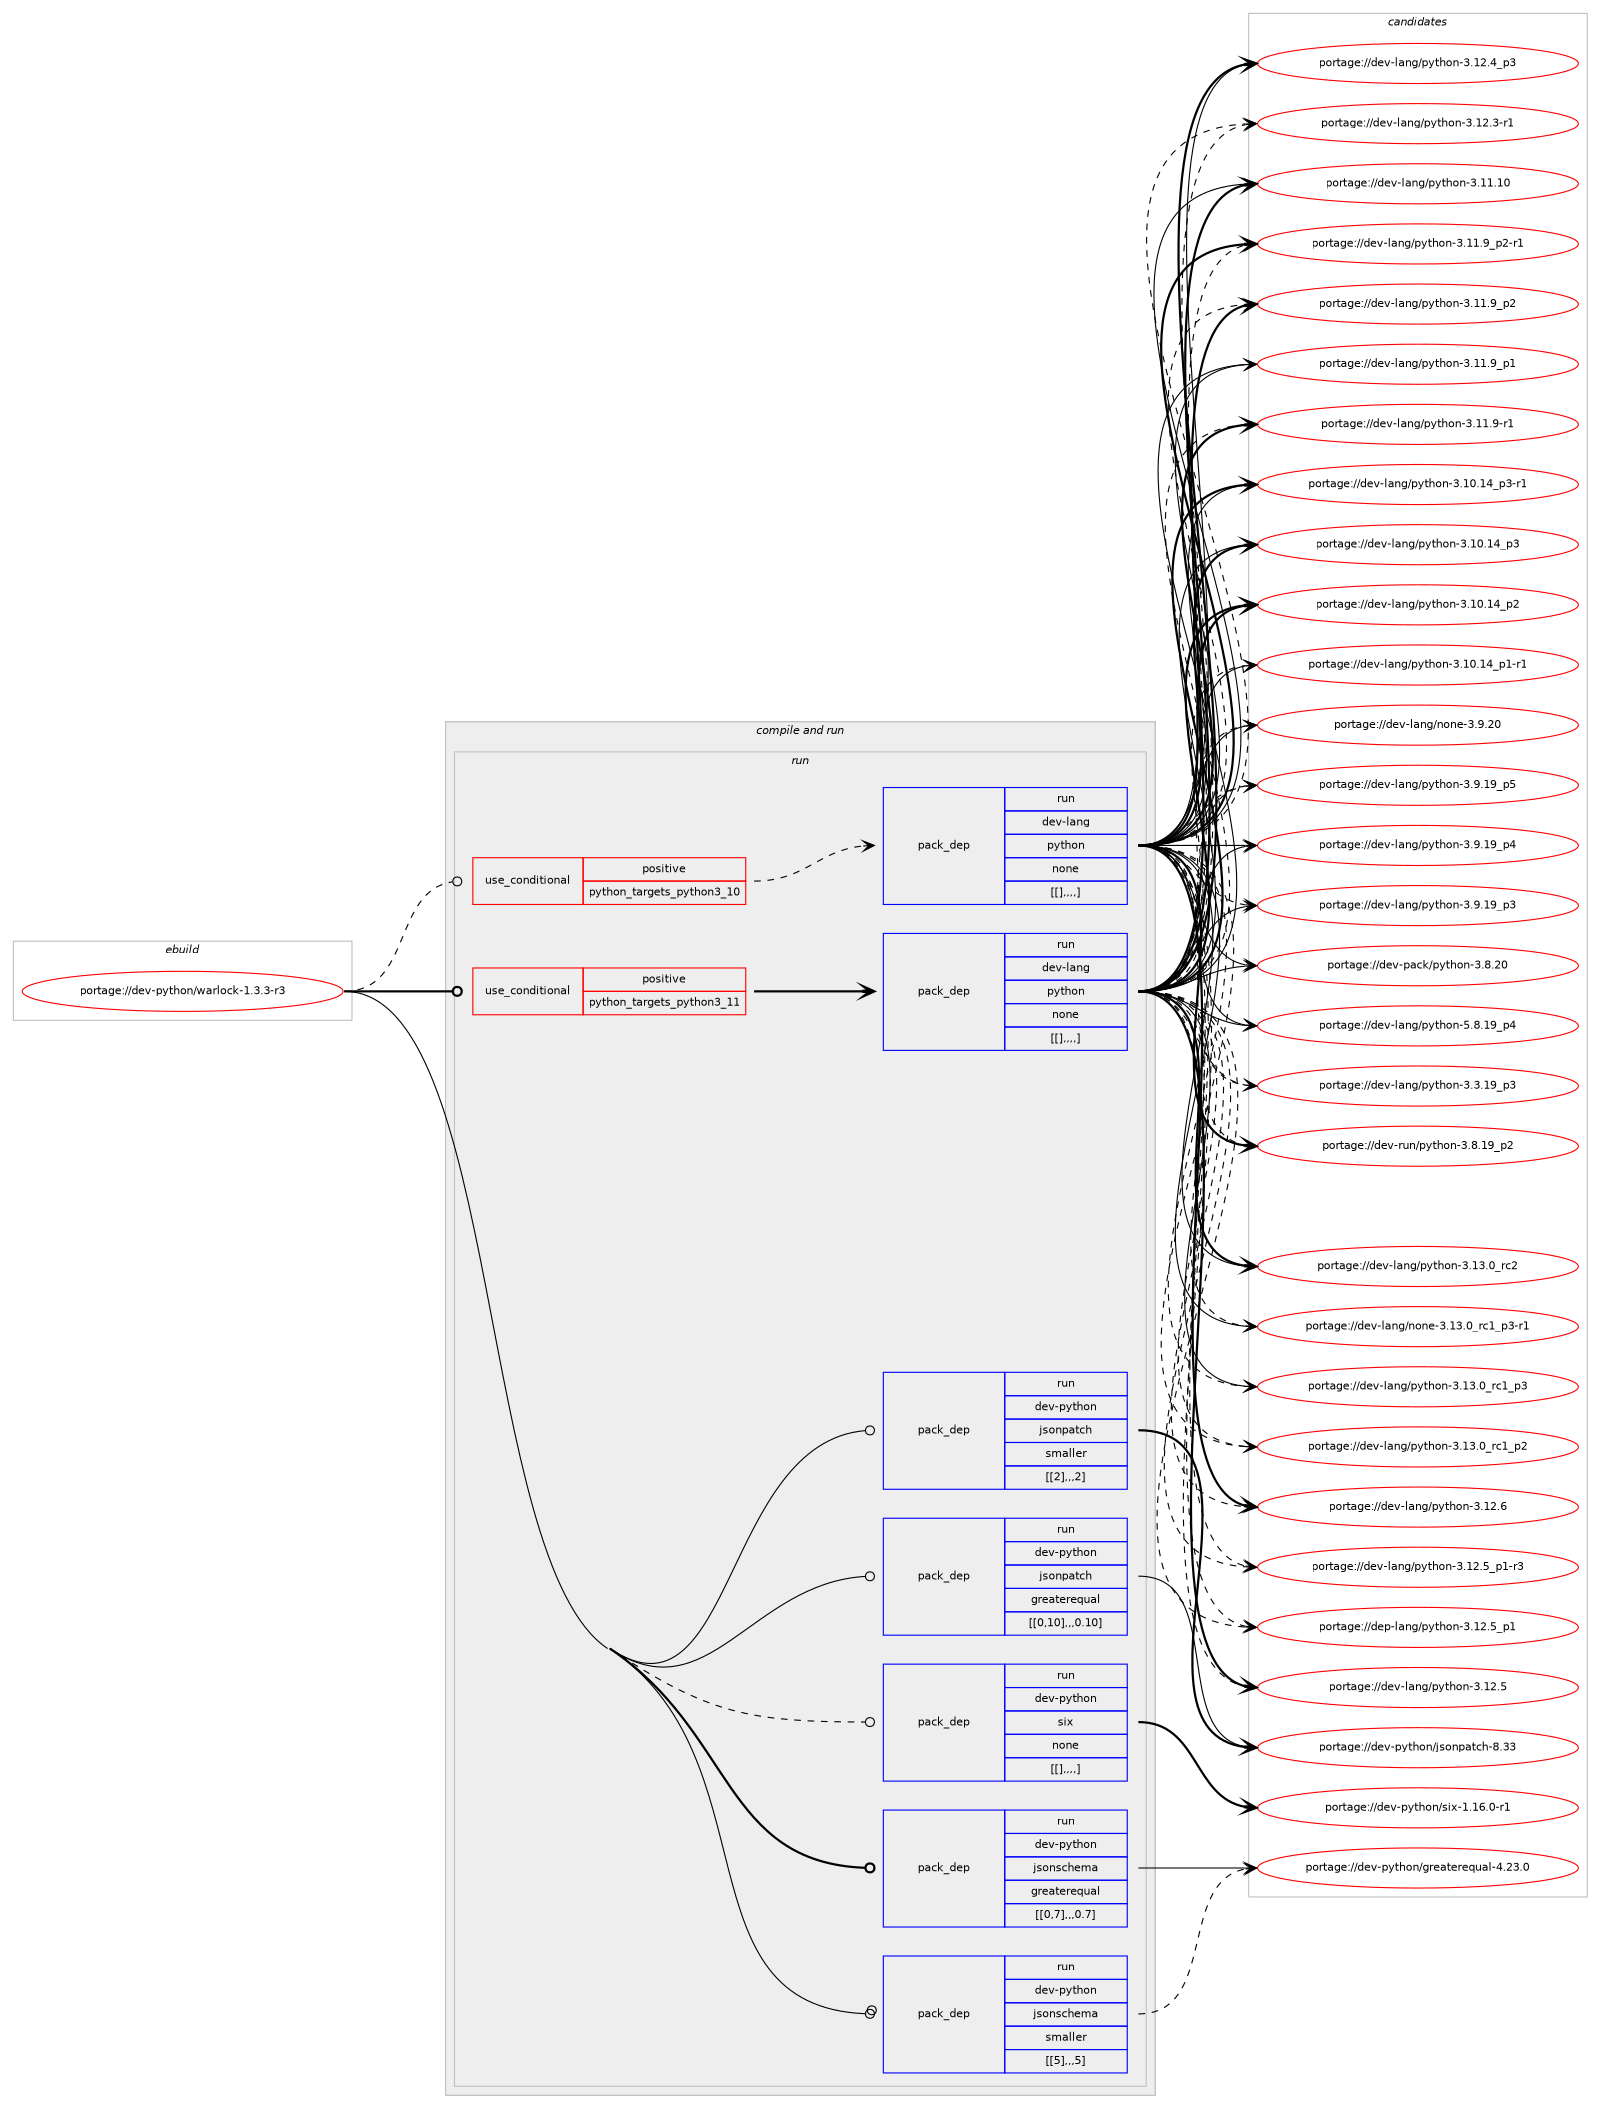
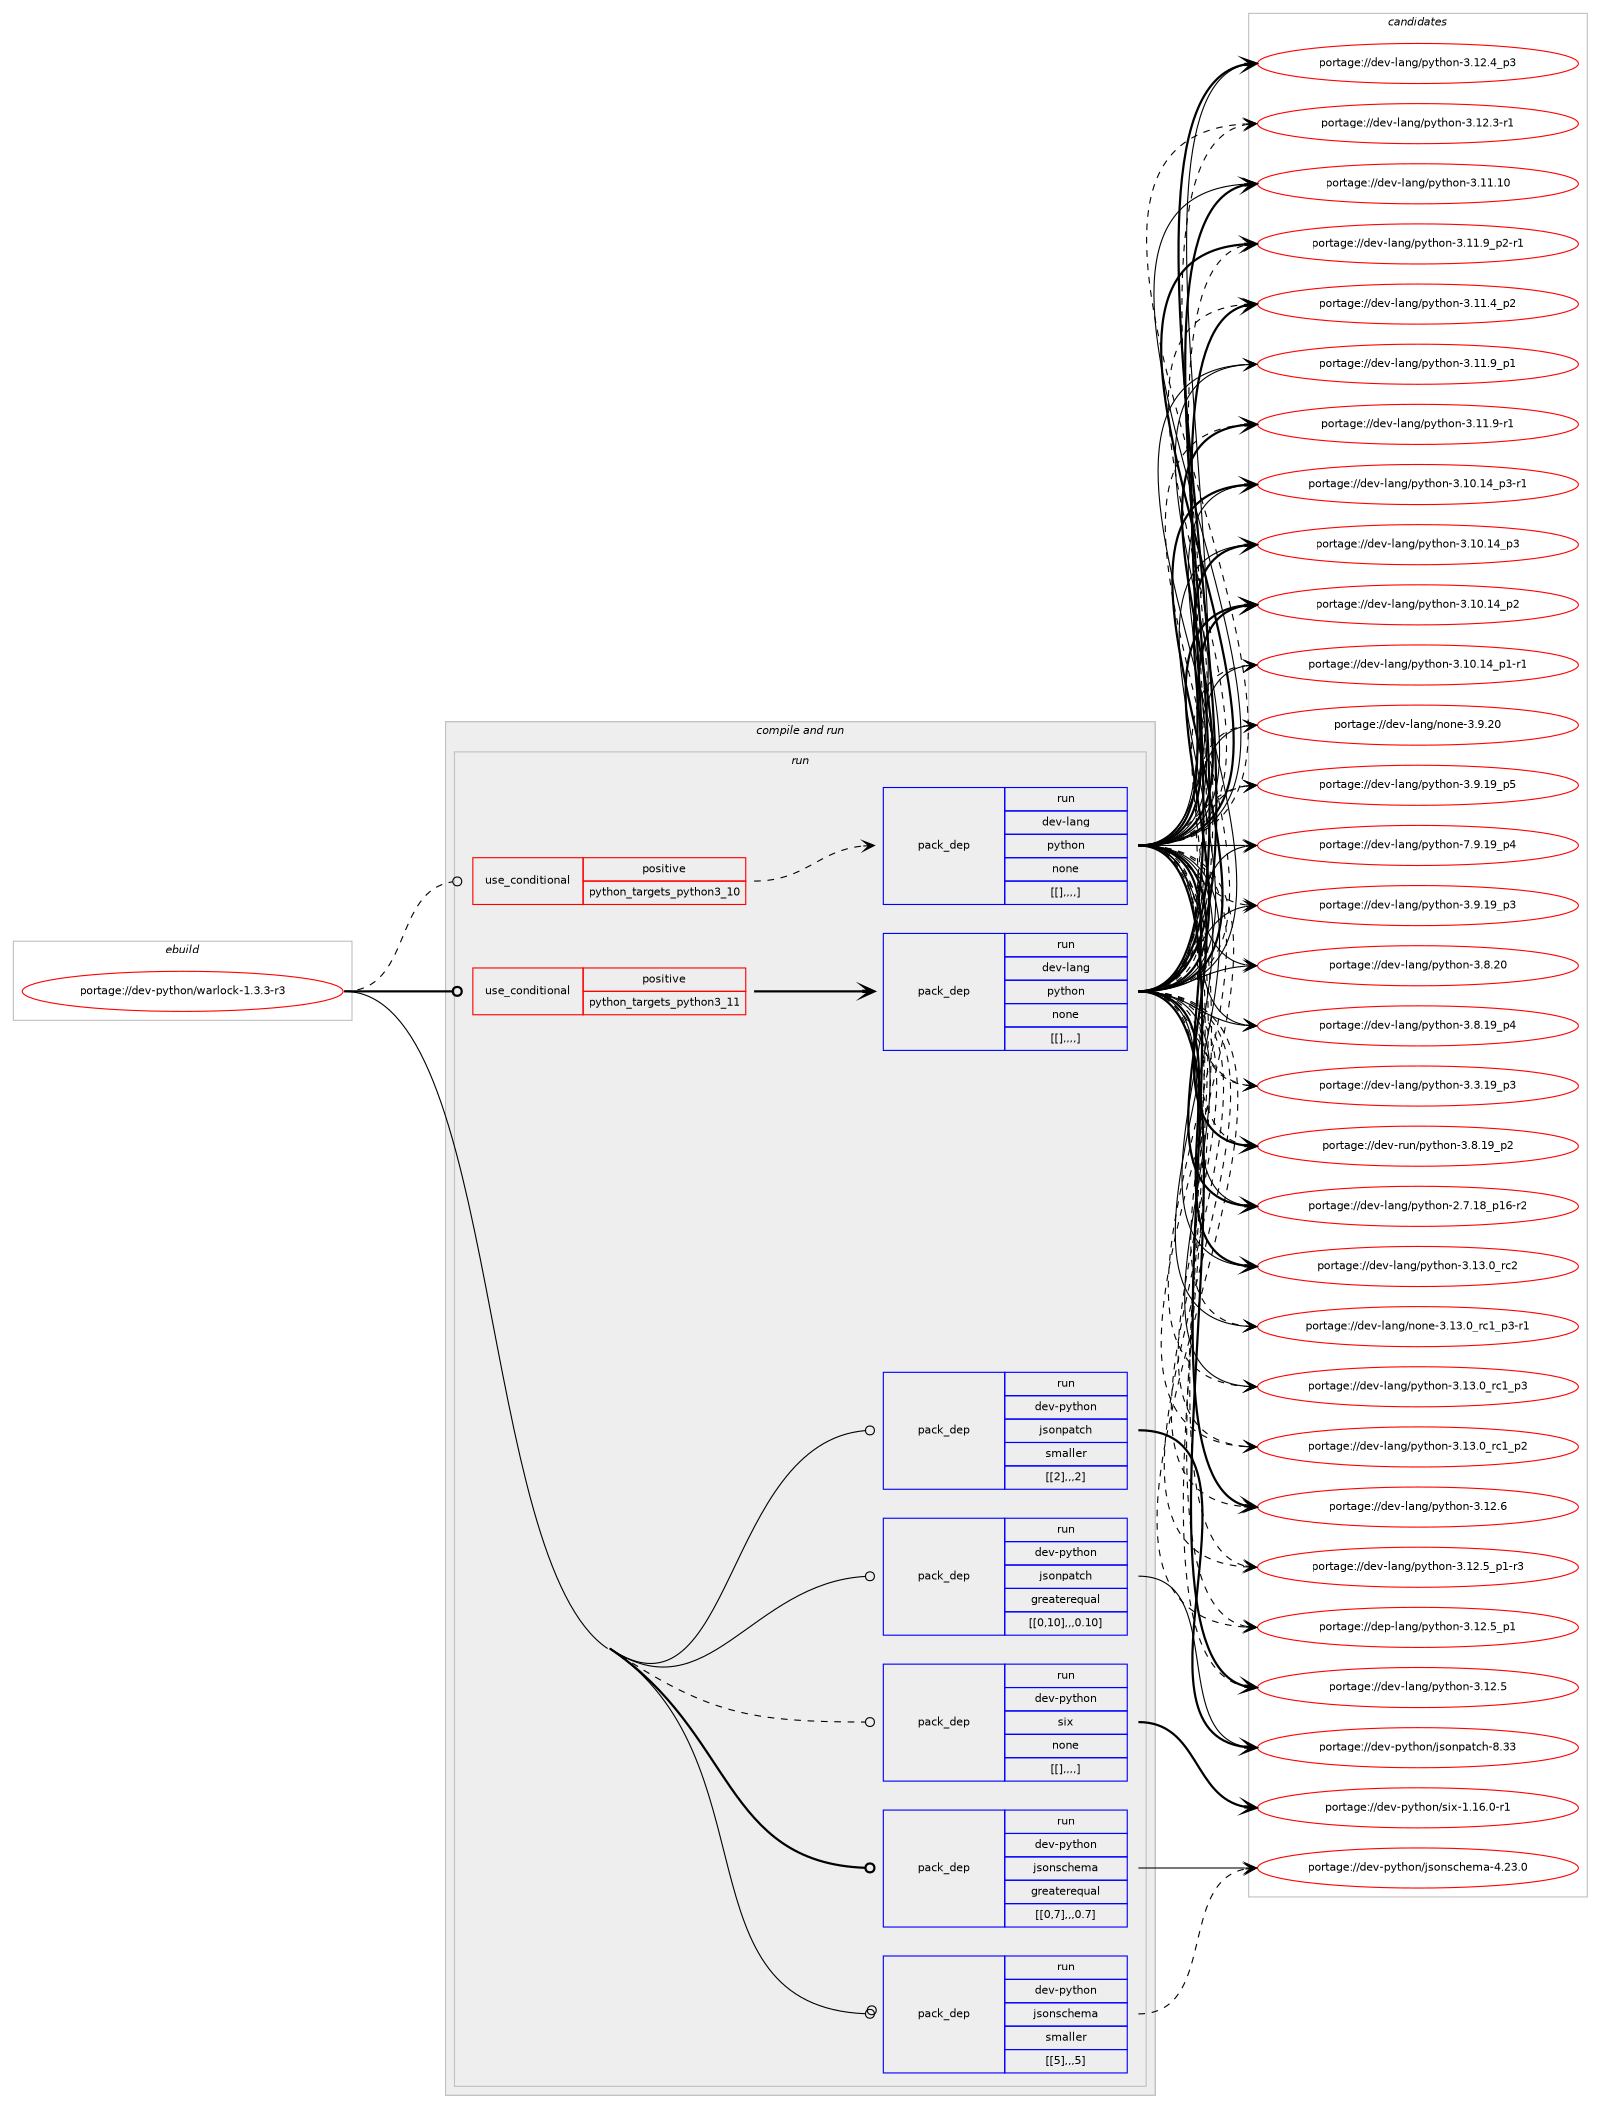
node "portage://dev-lang/python-3.11.9_p2": label "portage://dev-lang/python-3.11.9_p2" -> "portage://dev-lang/python-3.11.4_p2"
node "portage://dev-lang/python-3.9.19_p4": label "portage://dev-lang/python-3.9.19_p4" -> "portage://dev-lang/python-7.9.19_p4"
node "portage://dev-pack/python-3.8.20": label "portage://dev-pack/python-3.8.20" -> "portage://dev-lang/python-3.8.20"
node "portage://dev-lang/python-5.8.19_p4": label "portage://dev-lang/python-5.8.19_p4" -> "portage://dev-lang/python-3.8.19_p4"
node "portage://dev-lang/python-2.7.18_p16-r2": added
node "portage://dev-python/greaterequal-4.23.0": label "portage://dev-python/greaterequal-4.23.0" -> "portage://dev-python/jsonschema-4.23.0"
